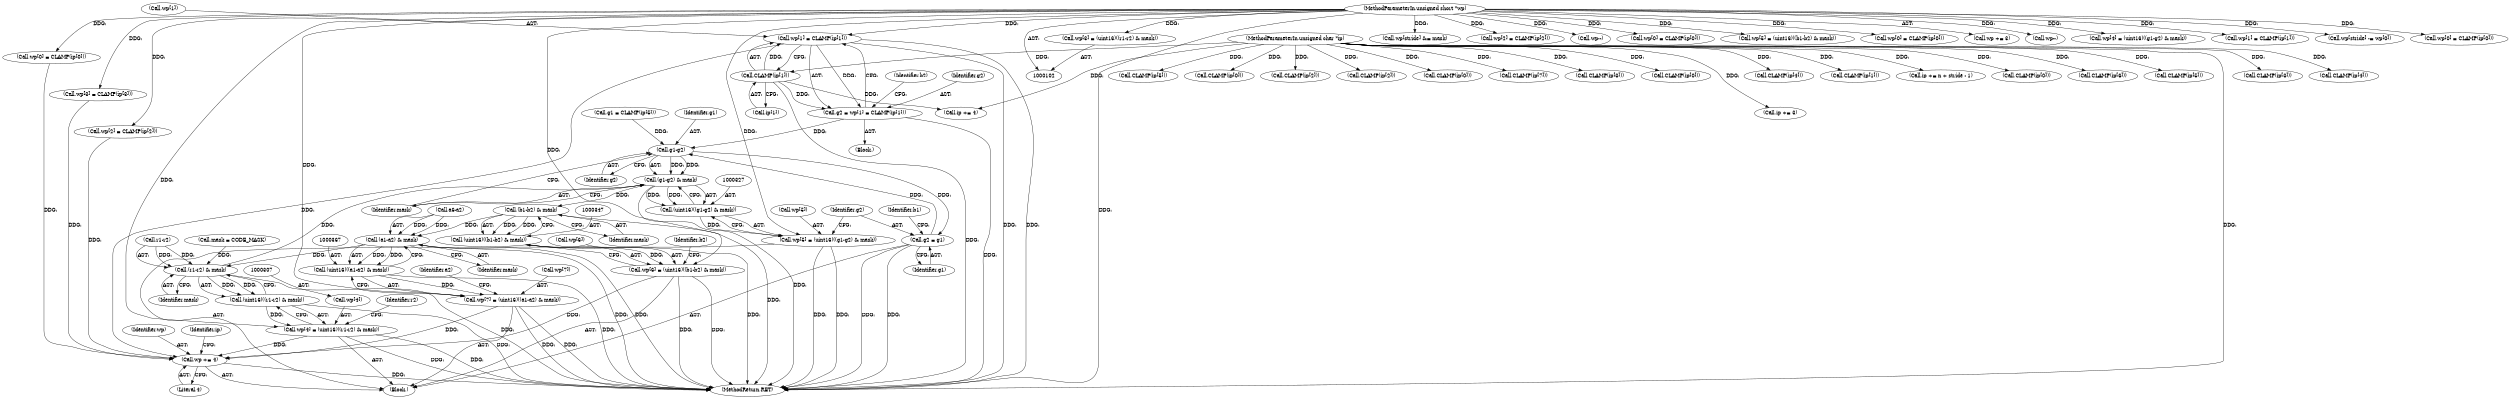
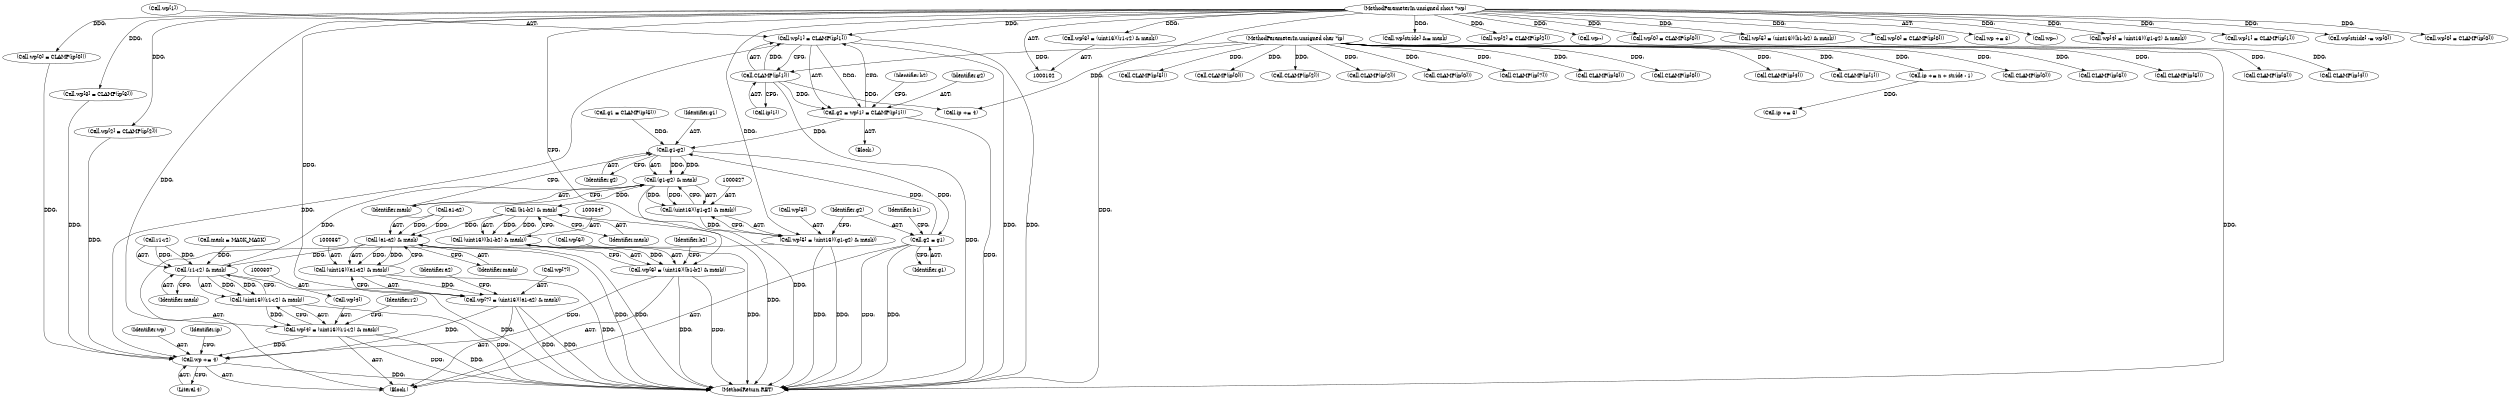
edge "(MethodParameterIn,unsigned char *ip)" -> "(Call,ip += 3)": now "(Call,ip += n + stride - 1)" -> "(Call,ip += 3)"
edge "(MethodParameterIn,unsigned short *wp)" -> "(Call,wp[6] = (uint16)((b1-b2) & mask))": label "DDG: " -> "CFG: "
node "(Call,a6-a2)": label "(Call,a6-a2)" -> "(Call,a1-a2)"
node "(Call,mask = CODE_MASK)": label "(Call,mask = CODE_MASK)" -> "(Call,mask = MASK_MASK)"
